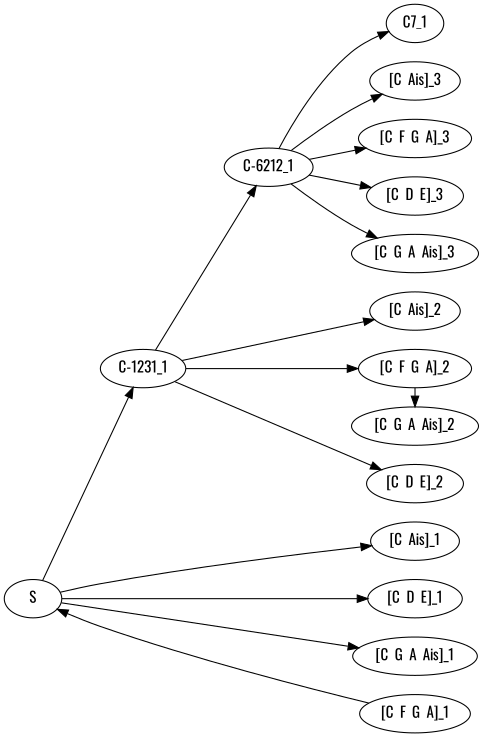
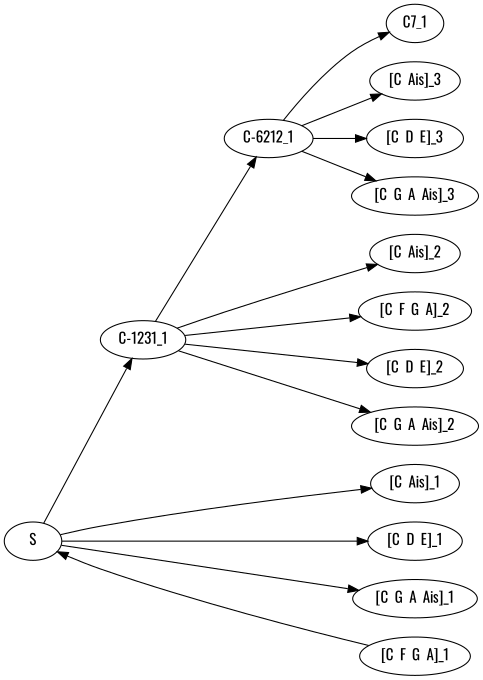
node "[C  F  G  A]_3": removed
edge "[C  F  G  A]_2" -> "[C  G  A  Ais]_2": now "C-1231_1" -> "[C  G  A  Ais]_2"
